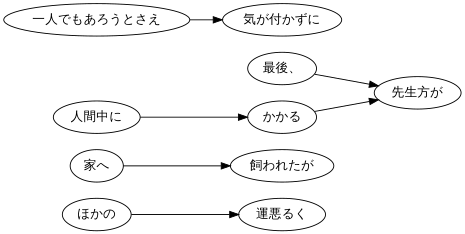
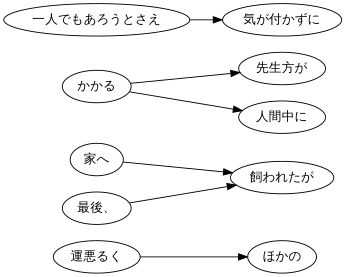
edge "最後、" -> "先生方が": now "最後、" -> "飼われたが"
edge "人間中に" -> "かかる": reversed
edge "ほかの" -> "運悪るく": reversed
